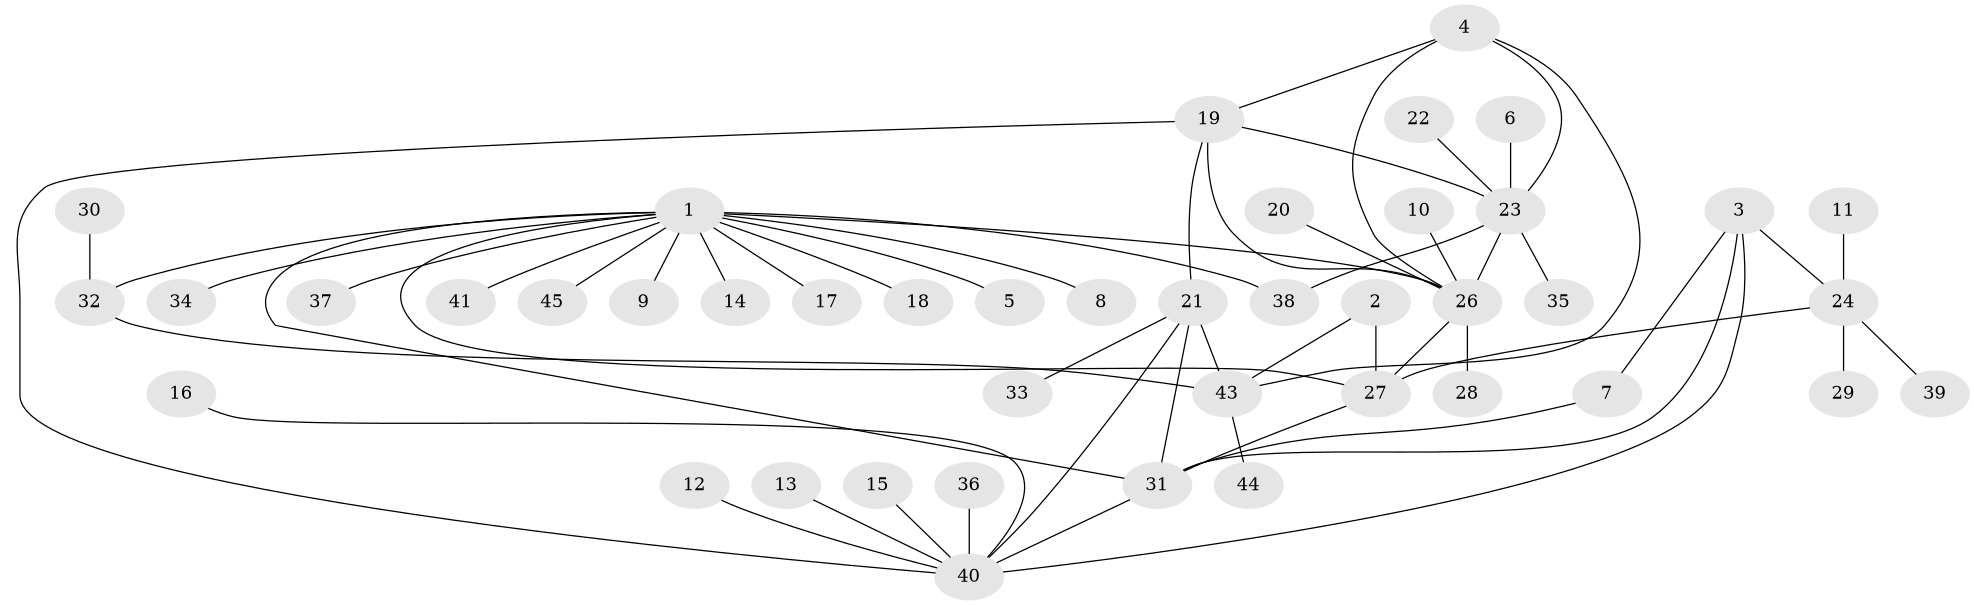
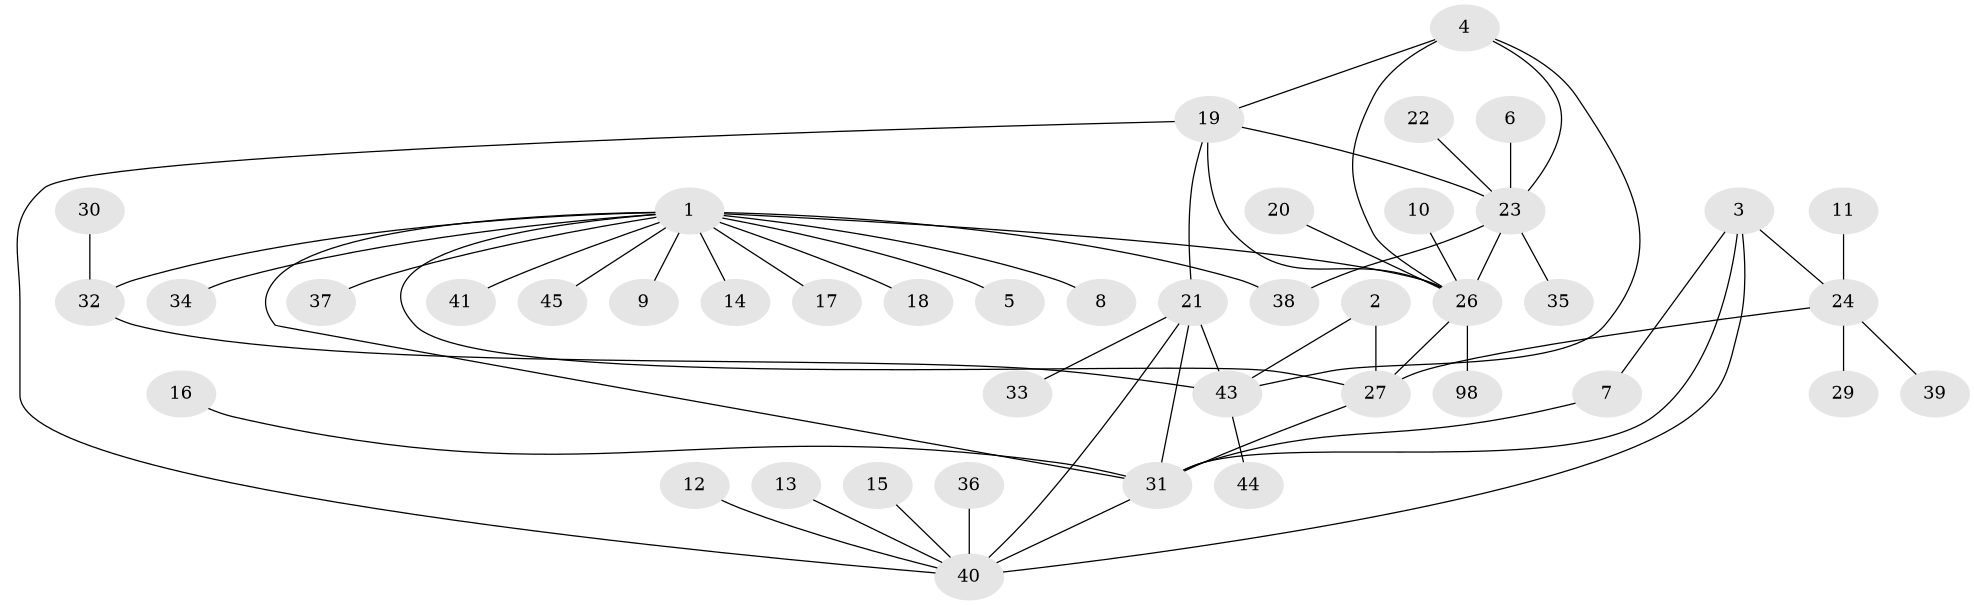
node "28": label "28" -> "98"
edge "16" -- "40": now "16" -- "31"
